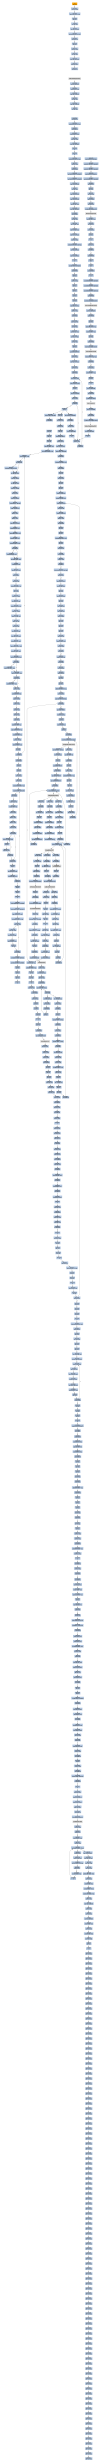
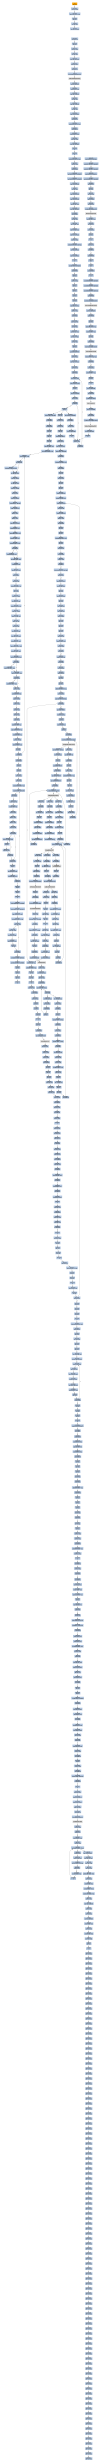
node "0x0049dca4 movl $0x49c958<UINT32>, %eax": removed
node "0x00407174 jmp GetModuleHandleA@kernel32.dll": added
node "0x00407261 movl %eax, 0x0049e7ac": added
node "0x0049d00d call 0x00402cb8": added
